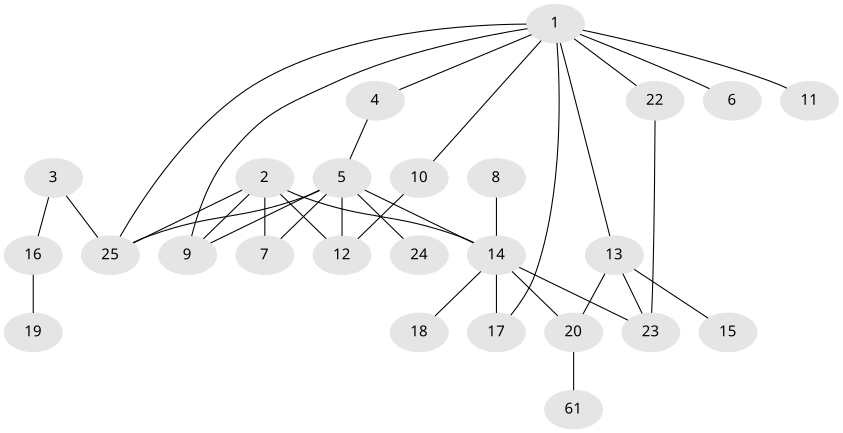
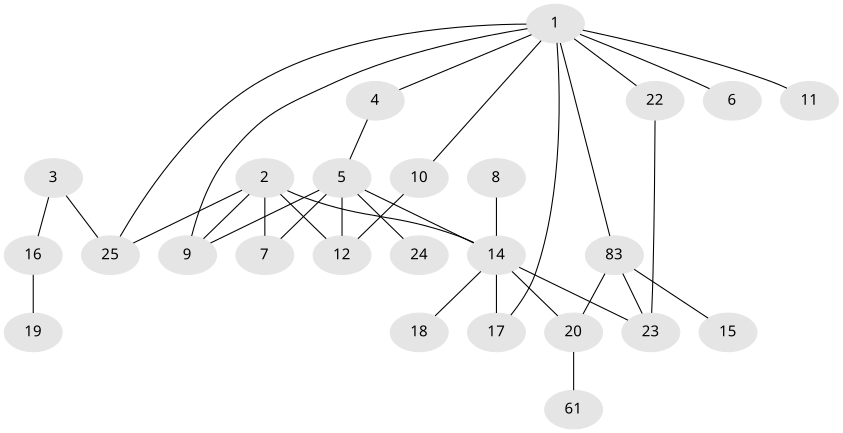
edge "5" -- "25": removed
node "13": label "13" -> "83"
